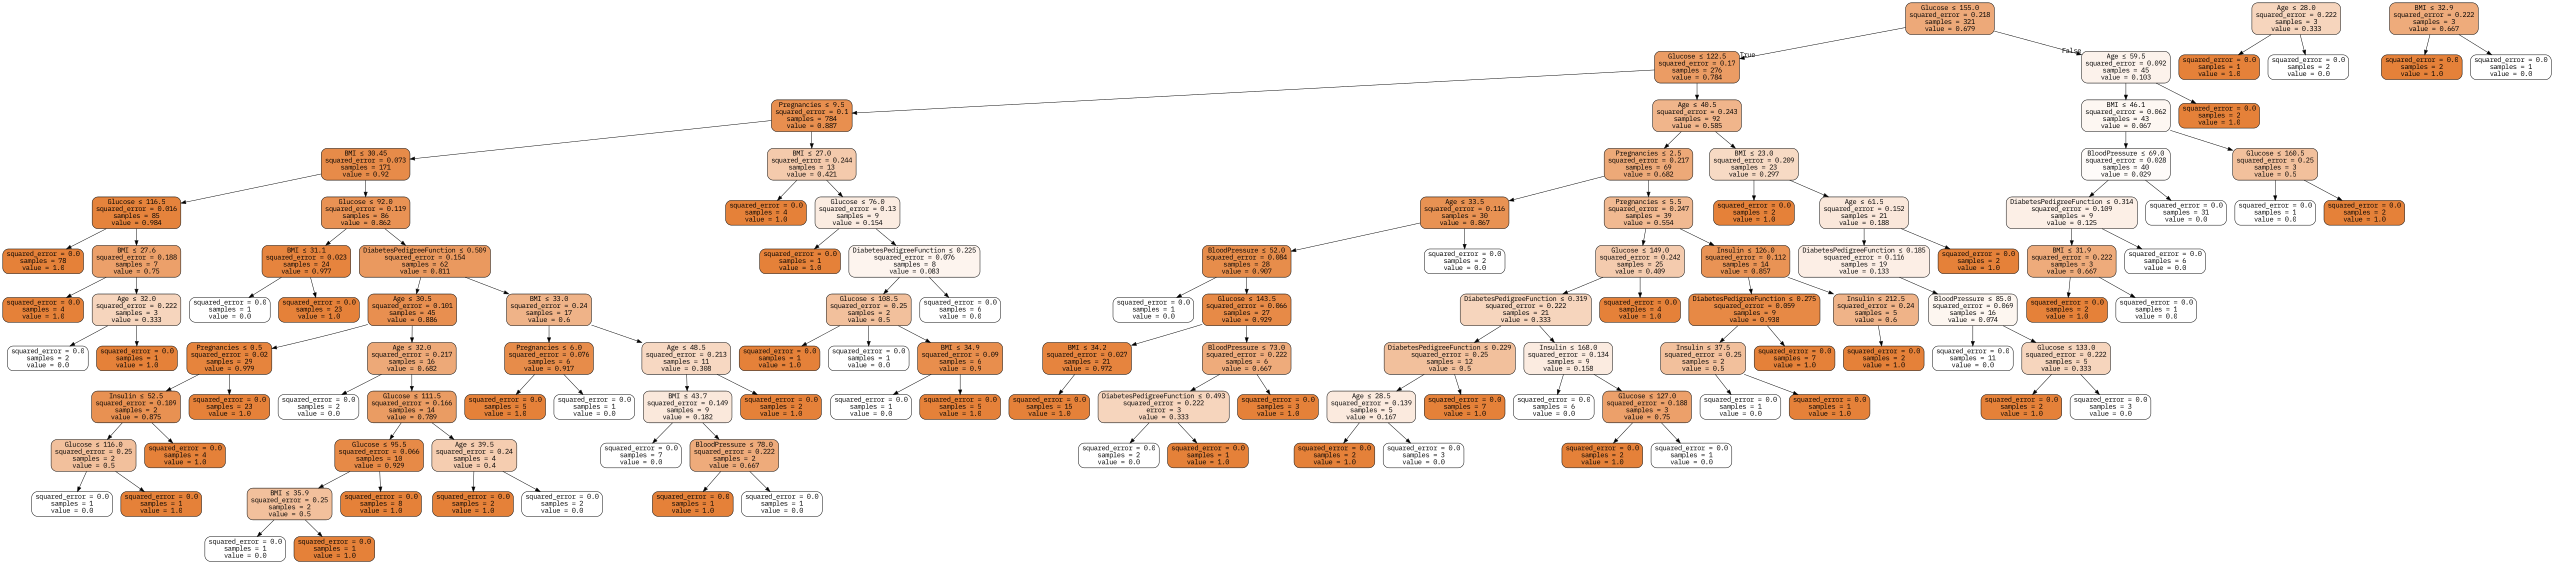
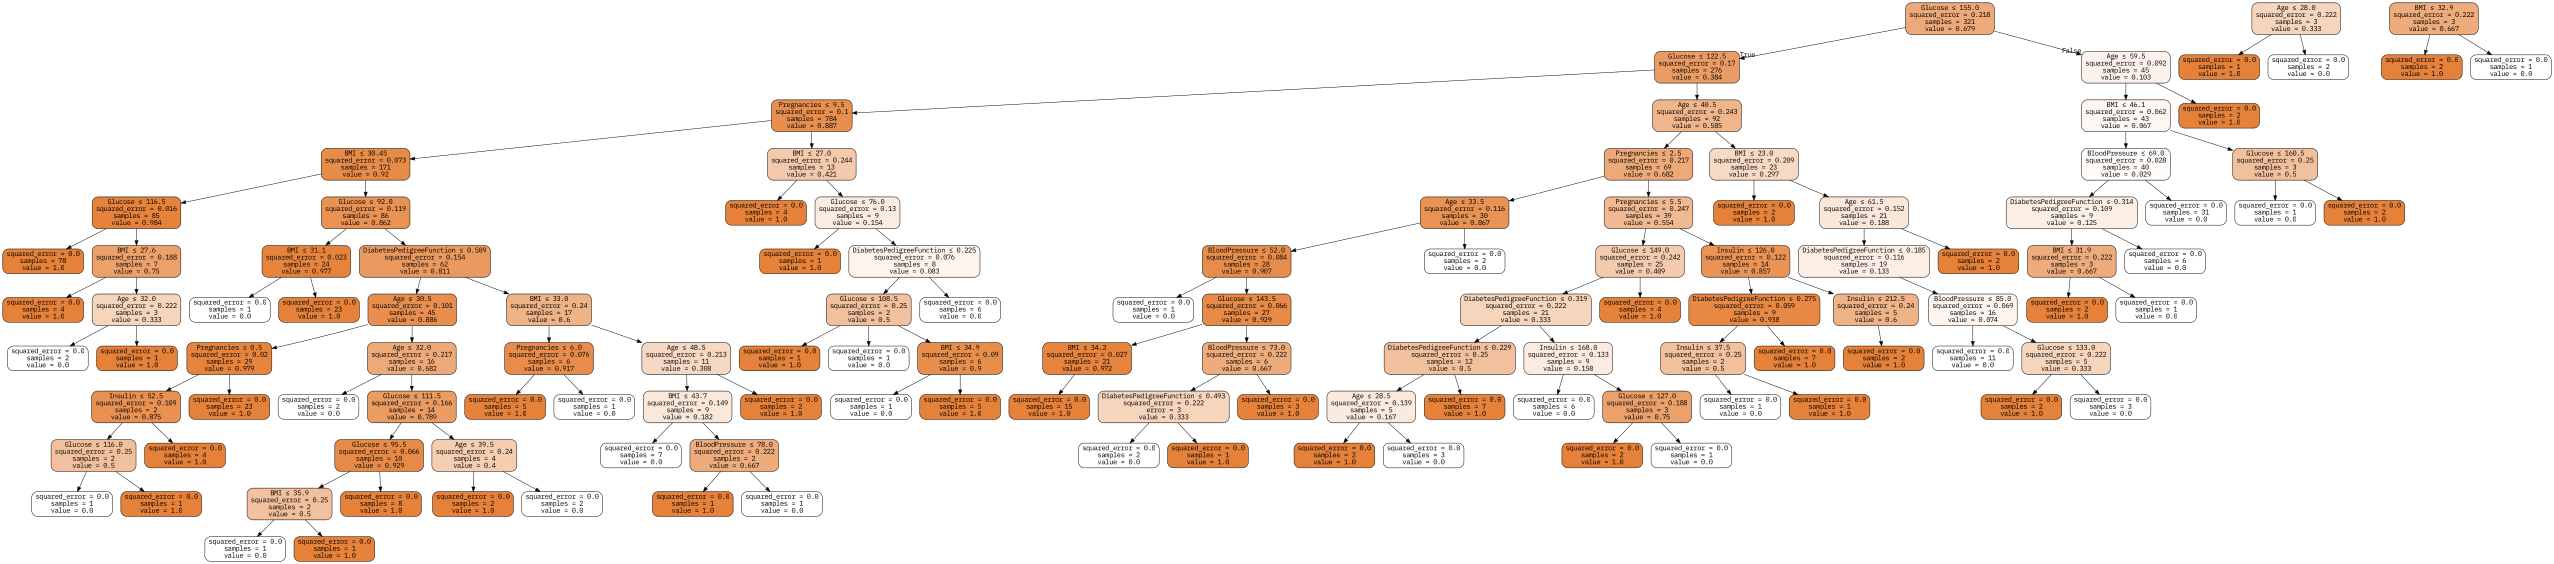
node "Glucose ≤ 122.5": text "value = 0.784" -> "value = 0.384"
node "Insulin ≤ 126.0": text "squared_error = 0.112" -> "squared_error = 0.122"
node "Insulin ≤ 168.0": text "squared_error = 0.134" -> "squared_error = 0.133"
